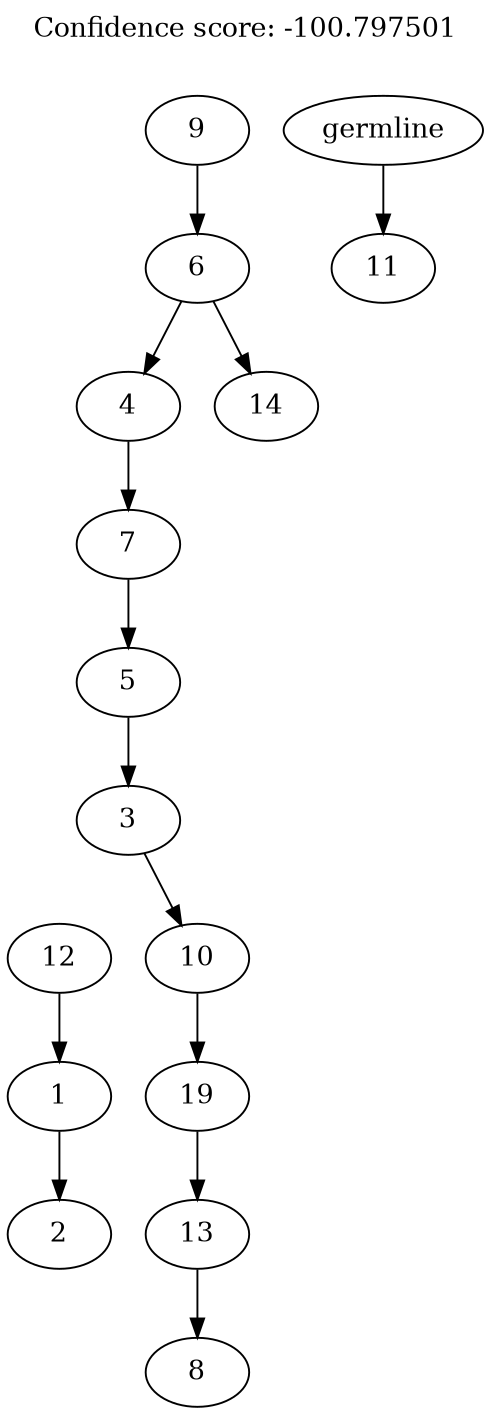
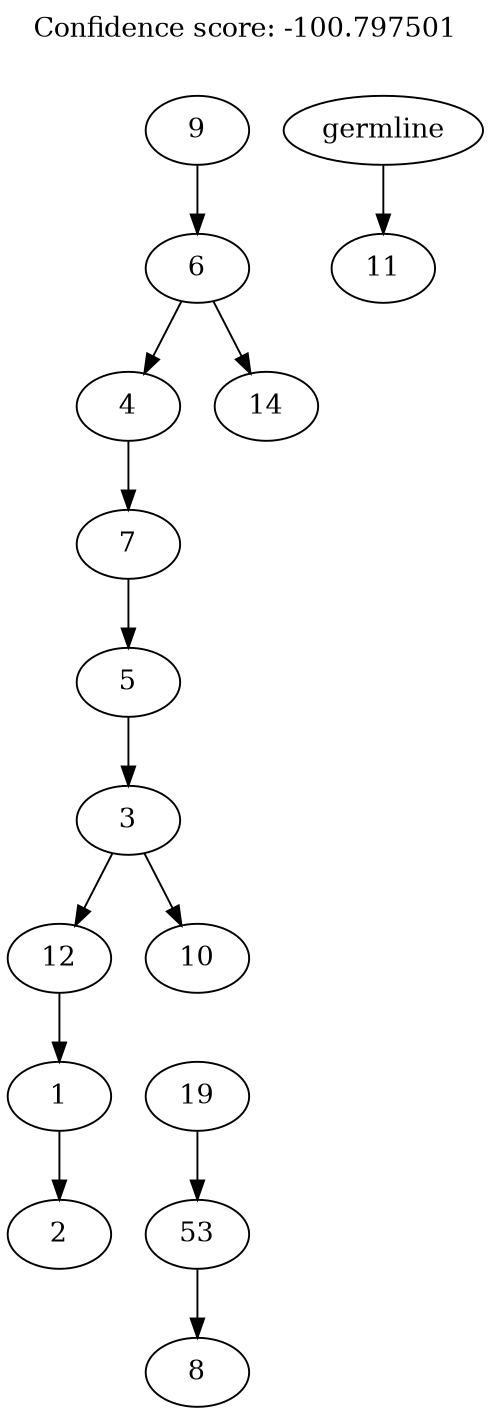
edge "3" -> "12": added
edge "10" -> "19": removed
node "13": label "13" -> "53"
